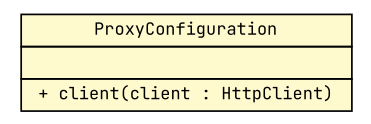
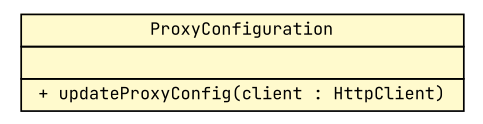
node "ProxyConfiguration": text "+ client(client : HttpClient)" -> "+ updateProxyConfig(client : HttpClient)"
